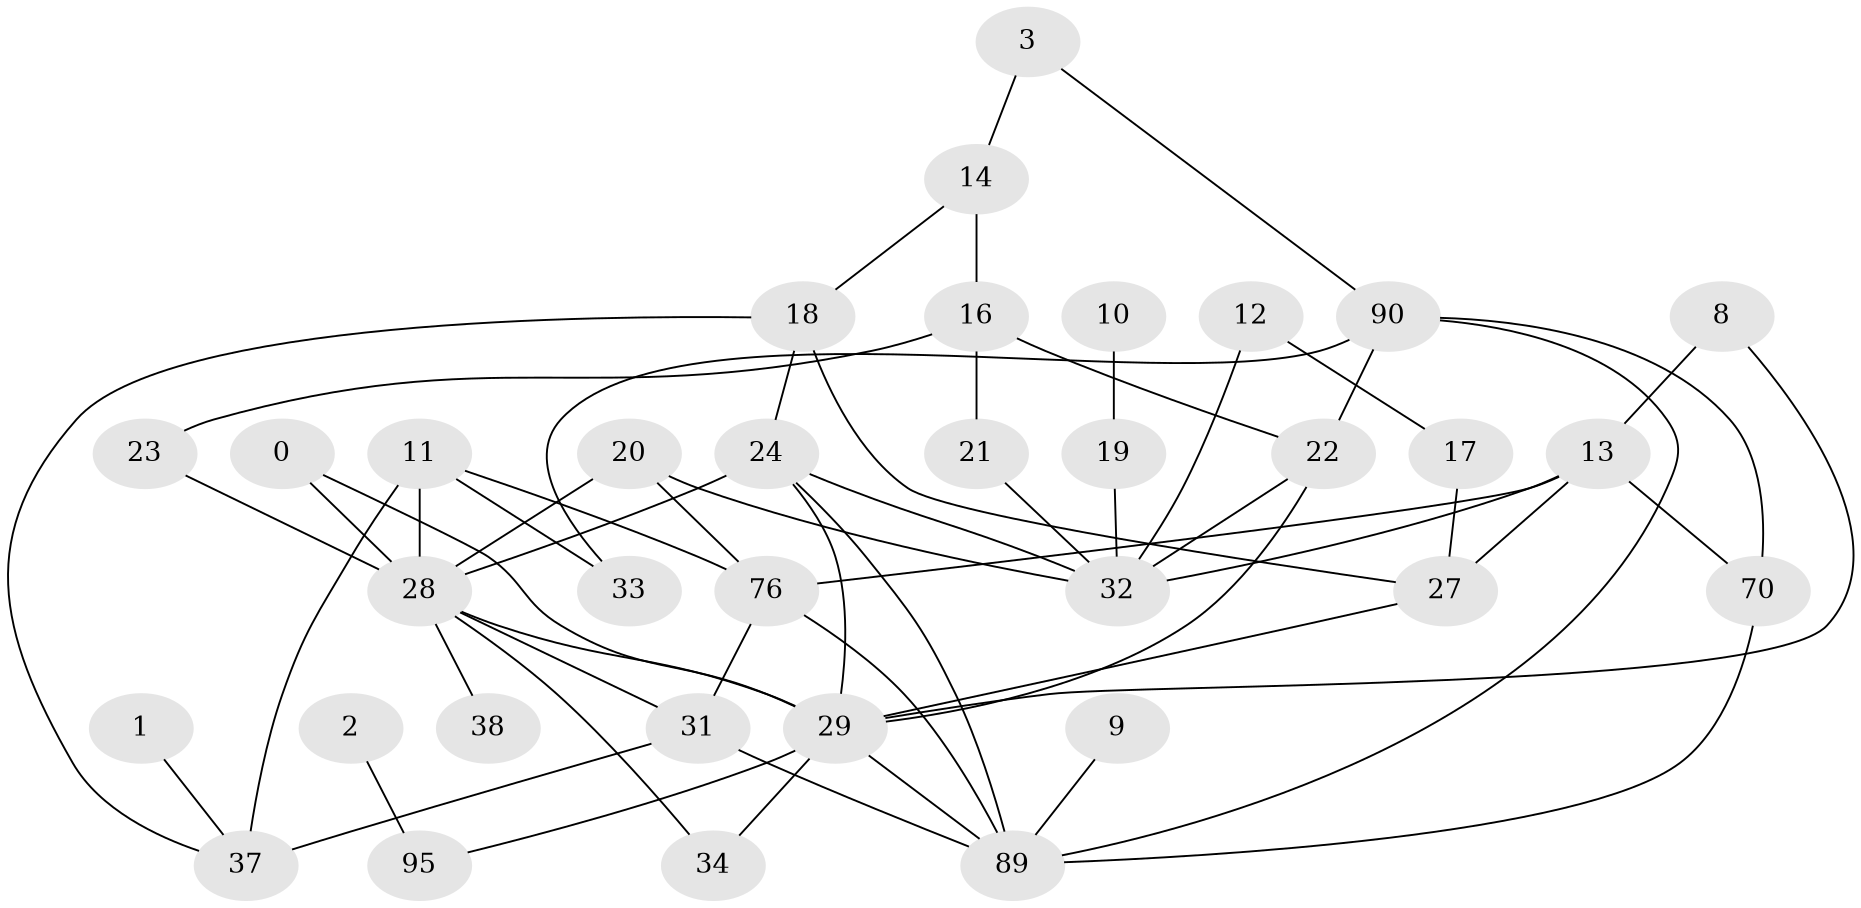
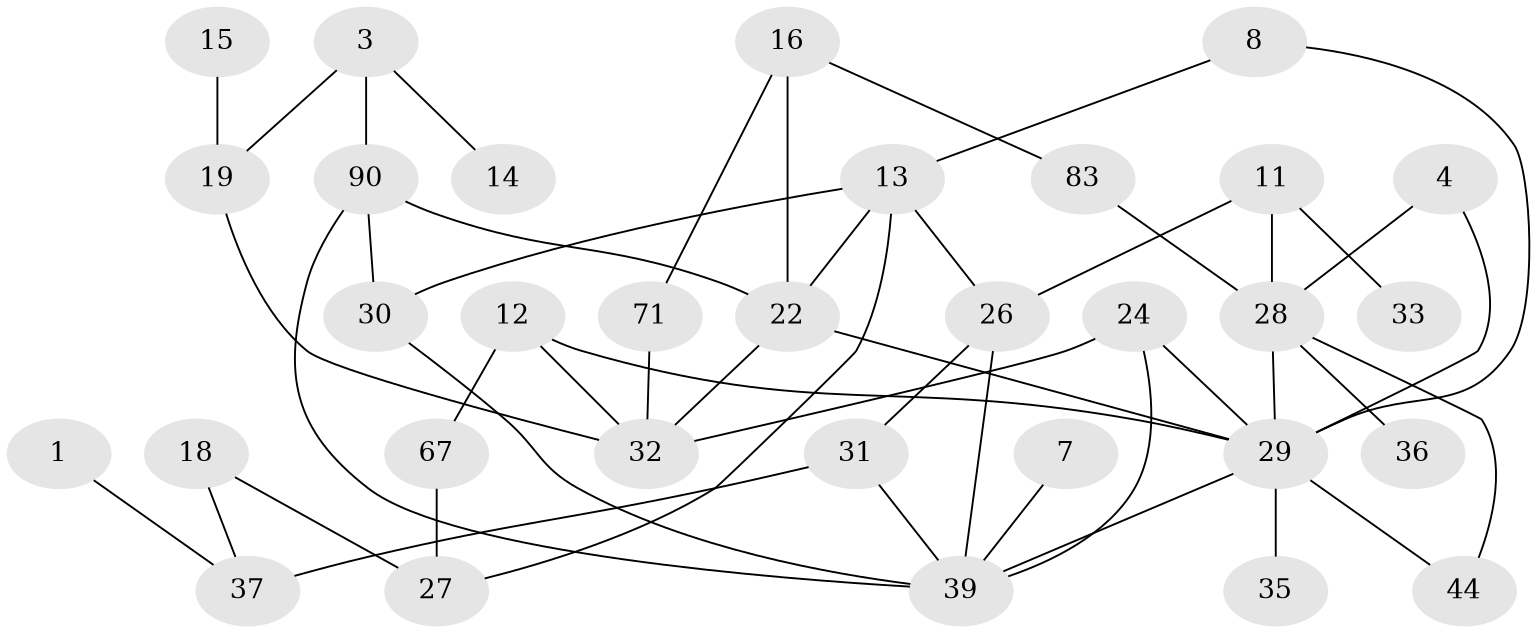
edge "3" -- "19": added
edge "14" -- "18": removed
edge "14" -- "16": removed
node "10": label "10" -> "15"
edge "90" -- "33": removed
edge "18" -- "24": removed
node "23": label "23" -> "83"
node "0": label "0" -> "4"
node "20": removed
node "21": label "21" -> "71"
node "17": label "17" -> "67"
edge "24" -- "28": removed
edge "13" -- "32": now "13" -- "22"
node "76": label "76" -> "26"
node "70": label "70" -> "30"
edge "11" -- "37": removed
edge "27" -- "29": now "12" -- "29"
edge "28" -- "31": removed
node "2": removed
node "38": label "38" -> "36"
node "9": label "9" -> "7"
node "95": label "95" -> "35"
node "34": label "34" -> "44"
node "89": label "89" -> "39"
